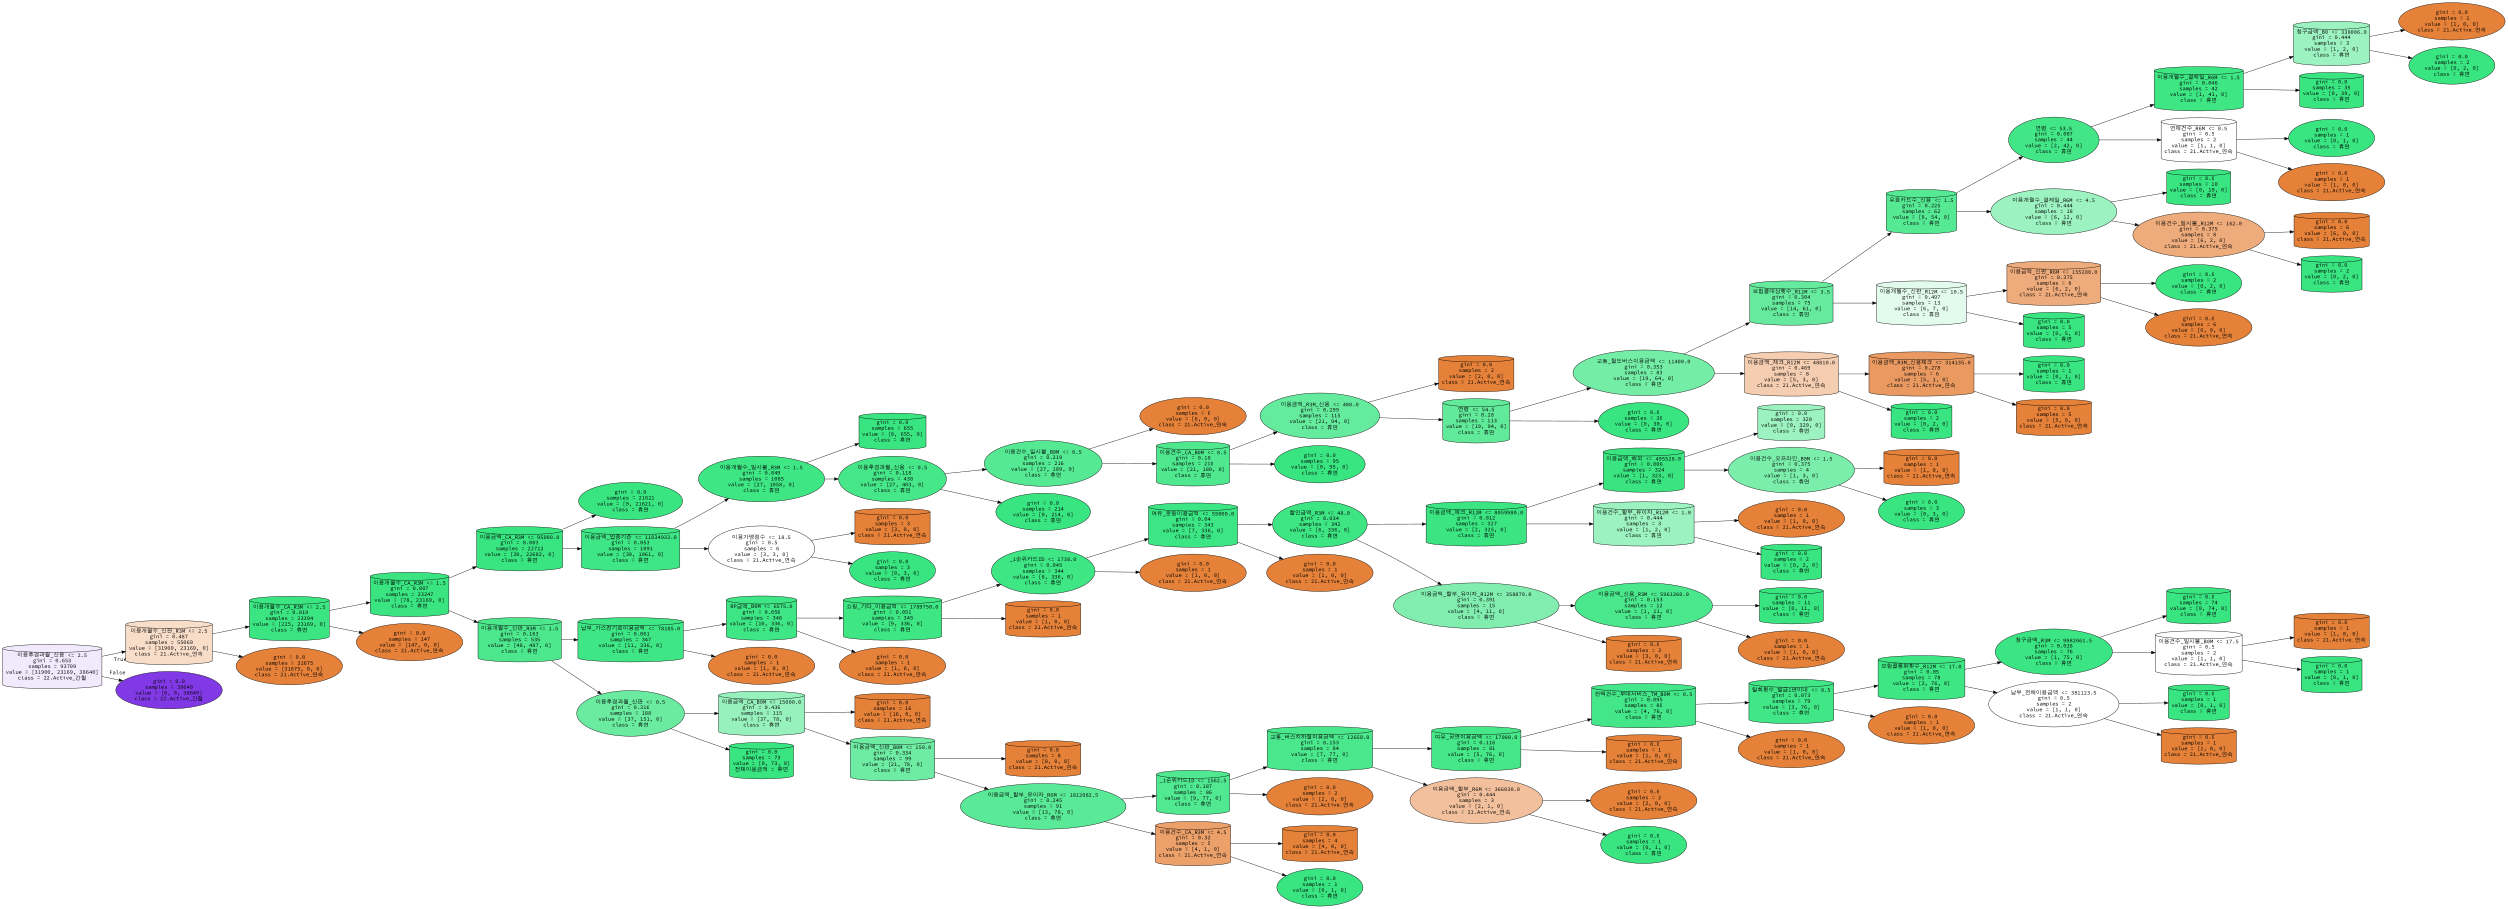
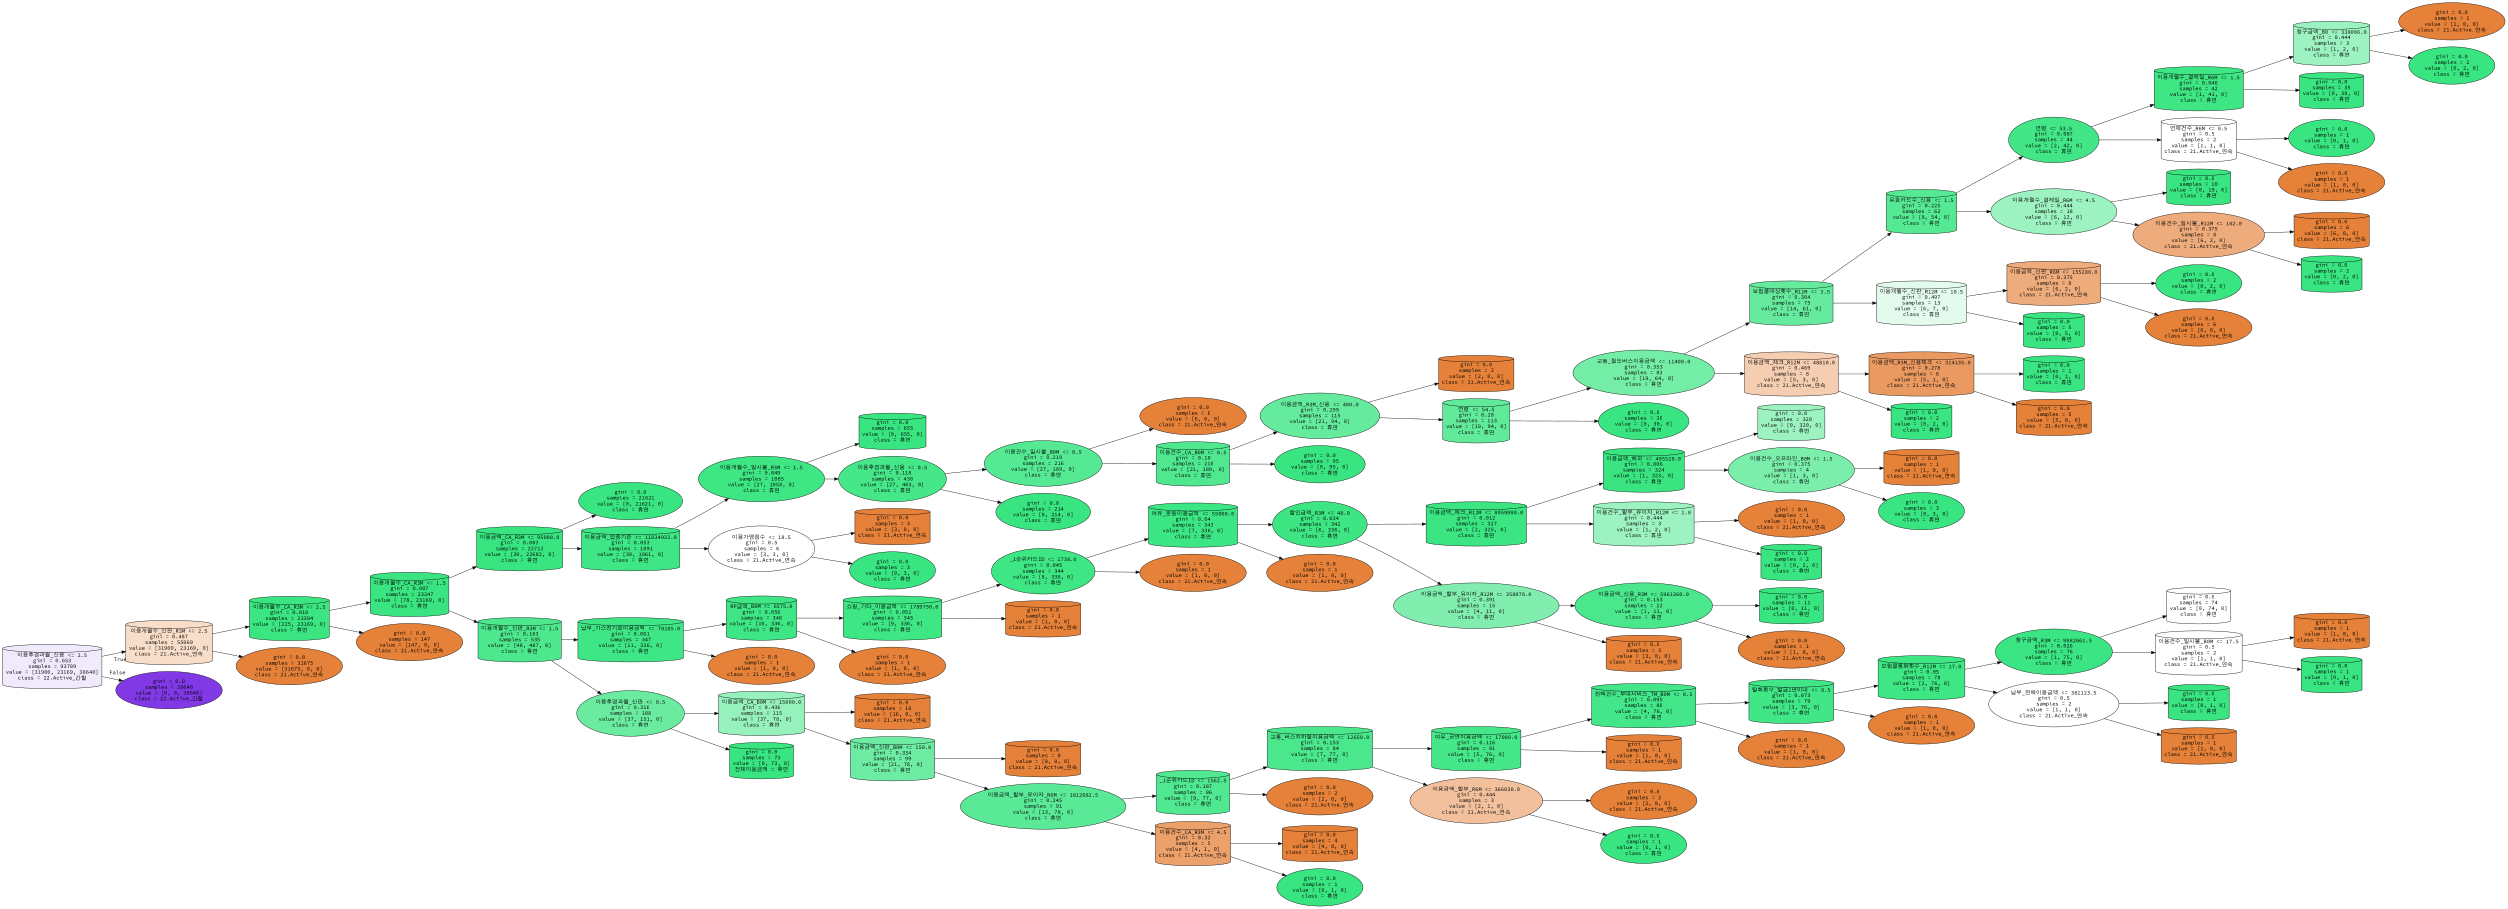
node "gini = 0.0 samples = 74 value = [0, 74, 0] class = 휴면": fillcolor #39e581 -> #ffffff
